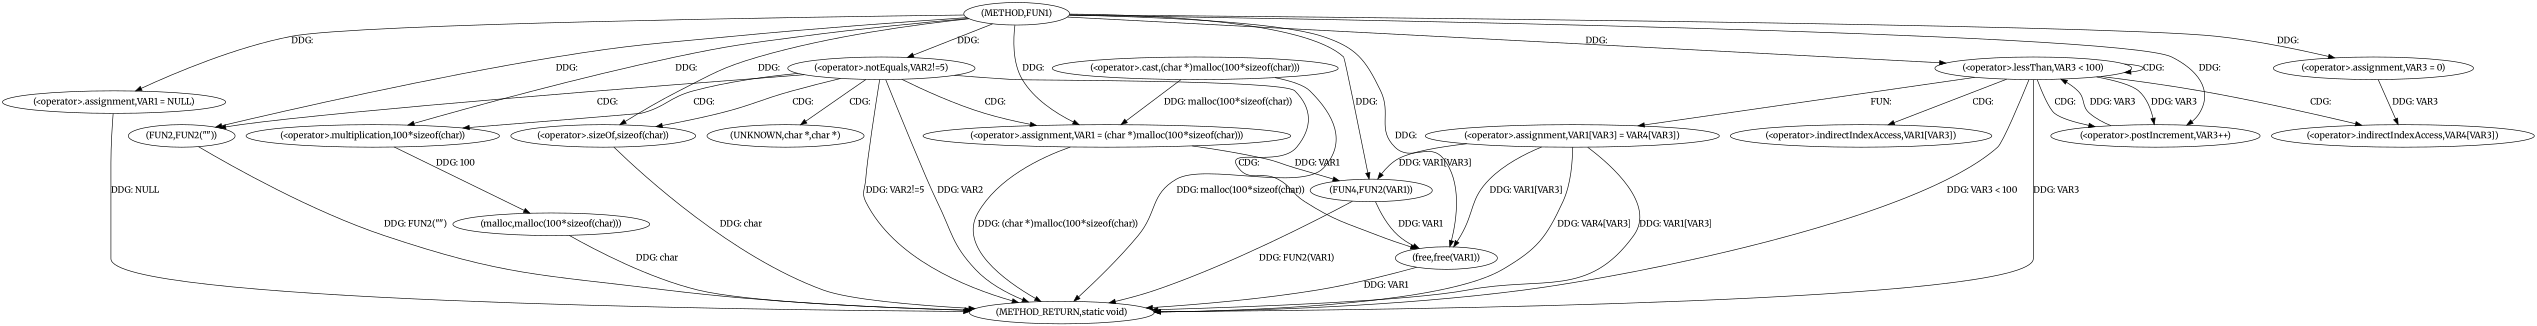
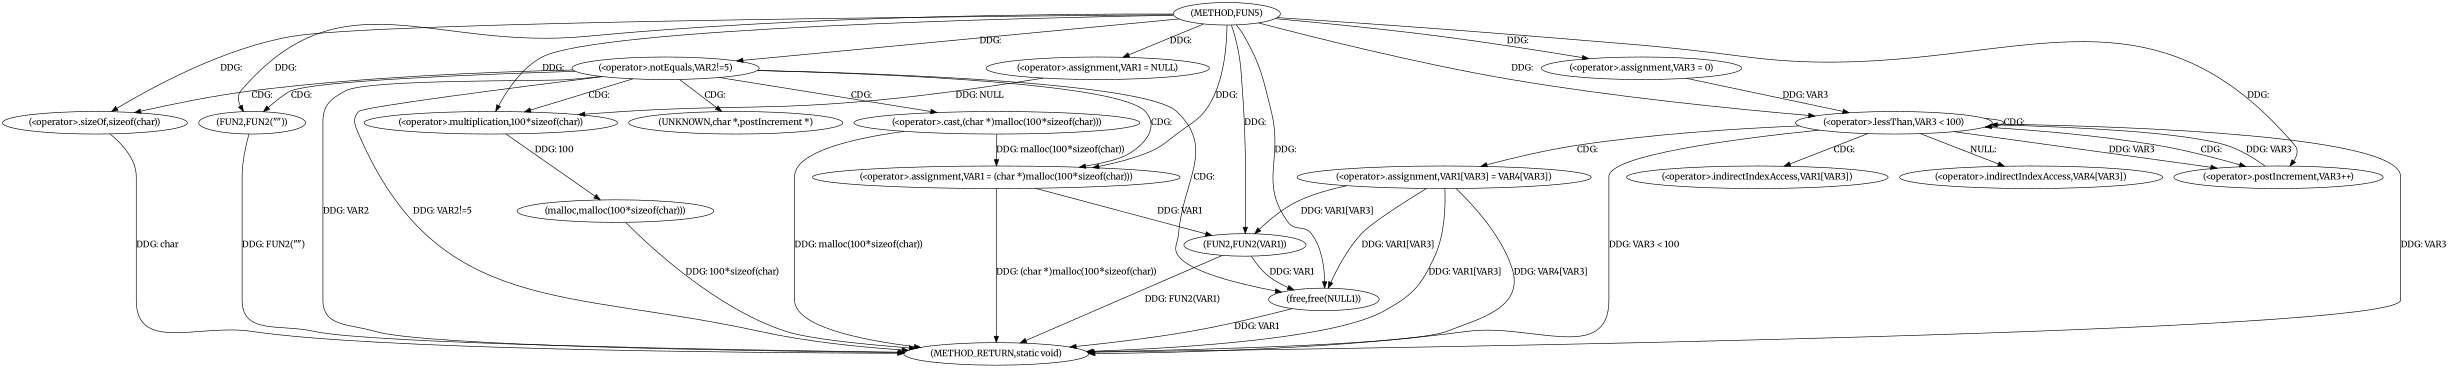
node "(METHOD,FUN1)": label "(METHOD,FUN1)" -> "(METHOD,FUN5)"
edge "(<operator>.notEquals,VAR2!=5)" -> "(<operator>.cast,(char *)malloc(100*sizeof(char)))": added, label "CDG:"
edge "(<operator>.assignment,VAR3 = 0)" -> "(<operator>.indirectIndexAccess,VAR4[VAR3])": now "(<operator>.assignment,VAR3 = 0)" -> "(<operator>.lessThan,VAR3 < 100)"
edge "(<operator>.lessThan,VAR3 < 100)" -> "(<operator>.assignment,VAR1[VAR3] = VAR4[VAR3])": label "FUN: " -> "CDG: "
edge "(<operator>.lessThan,VAR3 < 100)" -> "(<operator>.indirectIndexAccess,VAR4[VAR3])": label "CDG: " -> "NULL: "
node "(UNKNOWN,char *,char *)": label "(UNKNOWN,char *,char *)" -> "(UNKNOWN,char *,postIncrement *)"
node "(FUN4,FUN2(VAR1))": label "(FUN4,FUN2(VAR1))" -> "(FUN2,FUN2(VAR1))"
edge "(malloc,malloc(100*sizeof(char)))" -> "(METHOD_RETURN,static void)": label "DDG: char" -> "DDG: 100*sizeof(char)"
node "(free,free(VAR1))": label "(free,free(VAR1))" -> "(free,free(NULL1))"
edge "(<operator>.assignment,VAR1 = NULL)" -> "(METHOD_RETURN,static void)": now "(<operator>.assignment,VAR1 = NULL)" -> "(<operator>.multiplication,100*sizeof(char))"
